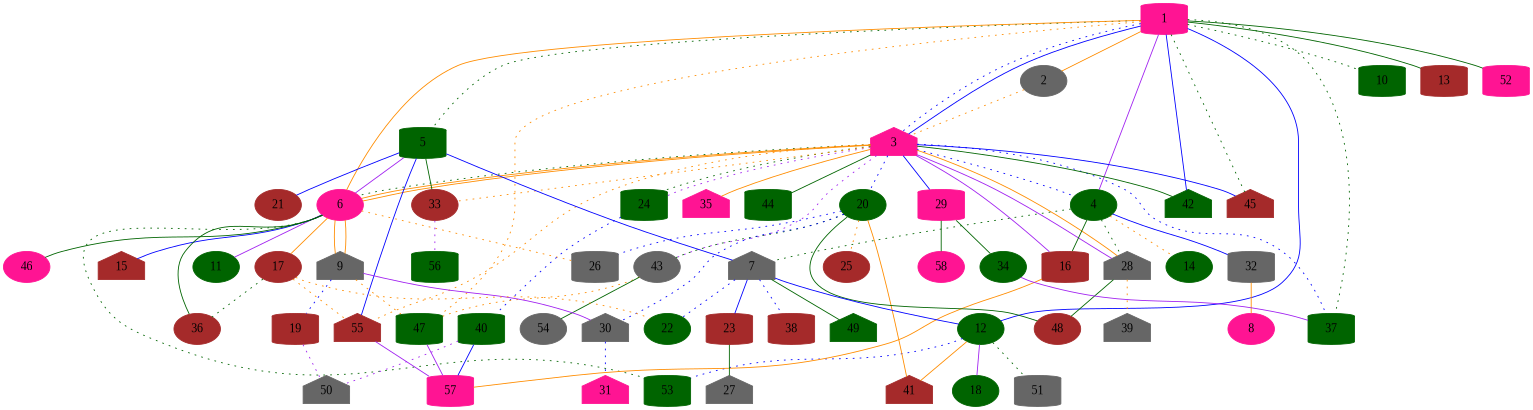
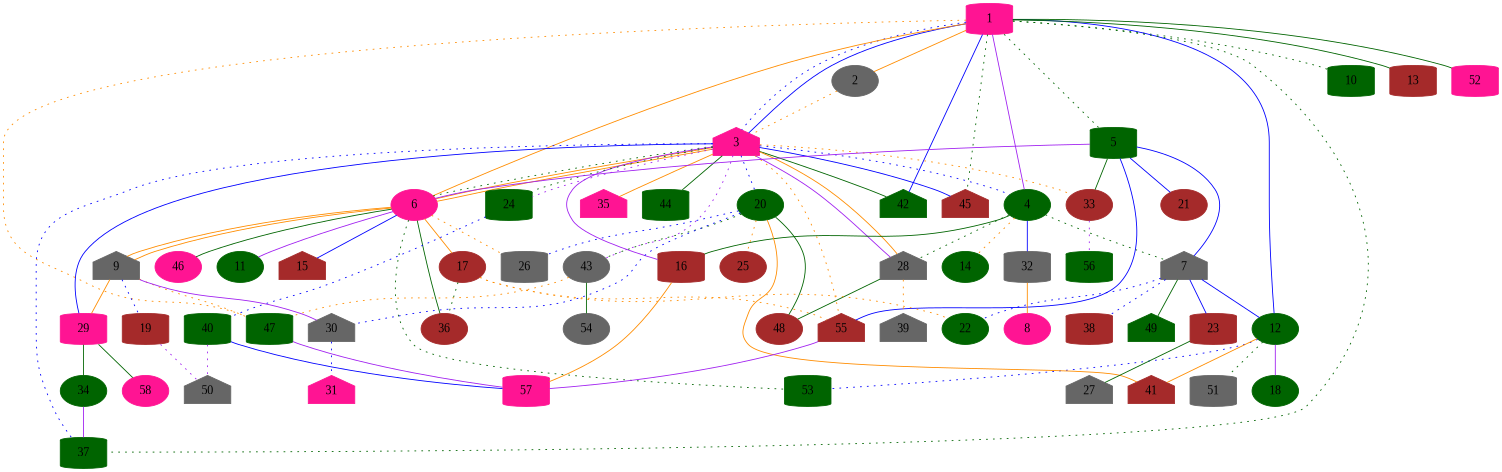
edge "9" -- "29": added
